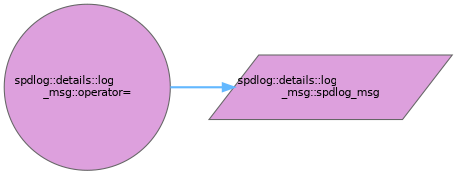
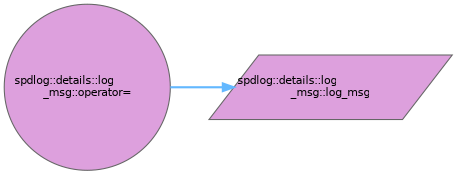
node "spdlog::details::log _msg::spdlog_msg": label "spdlog::details::log _msg::spdlog_msg" -> "spdlog::details::log _msg::log_msg"
